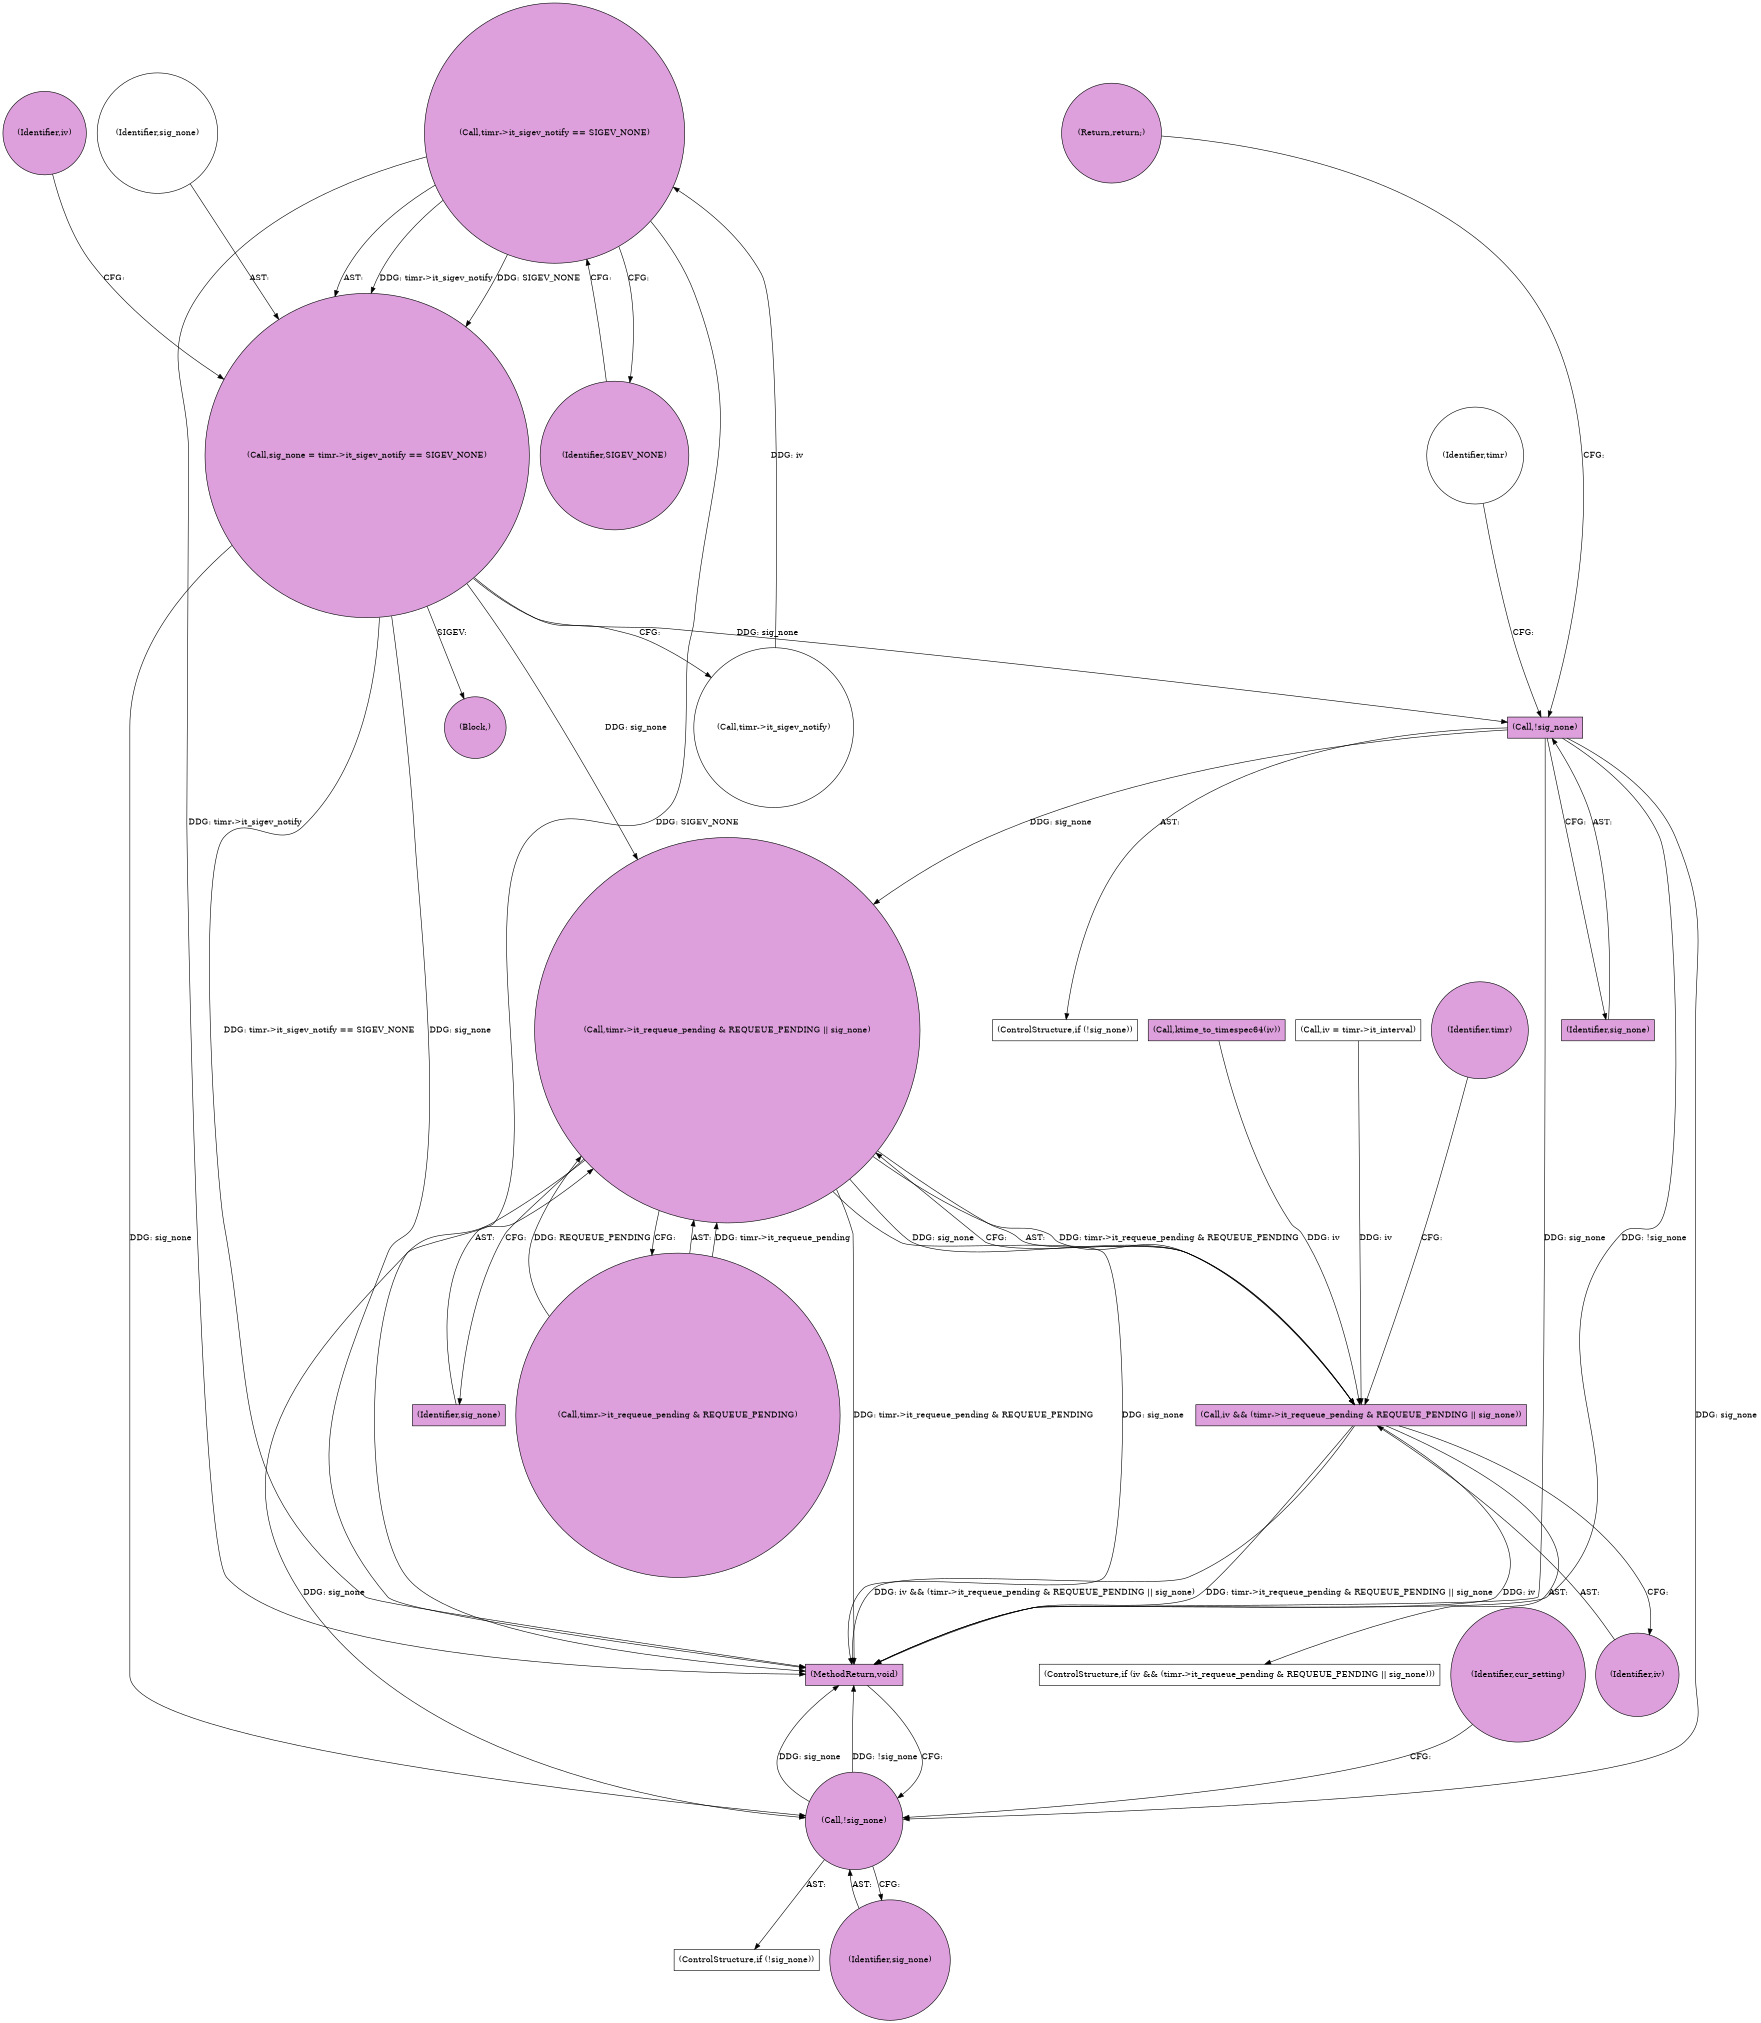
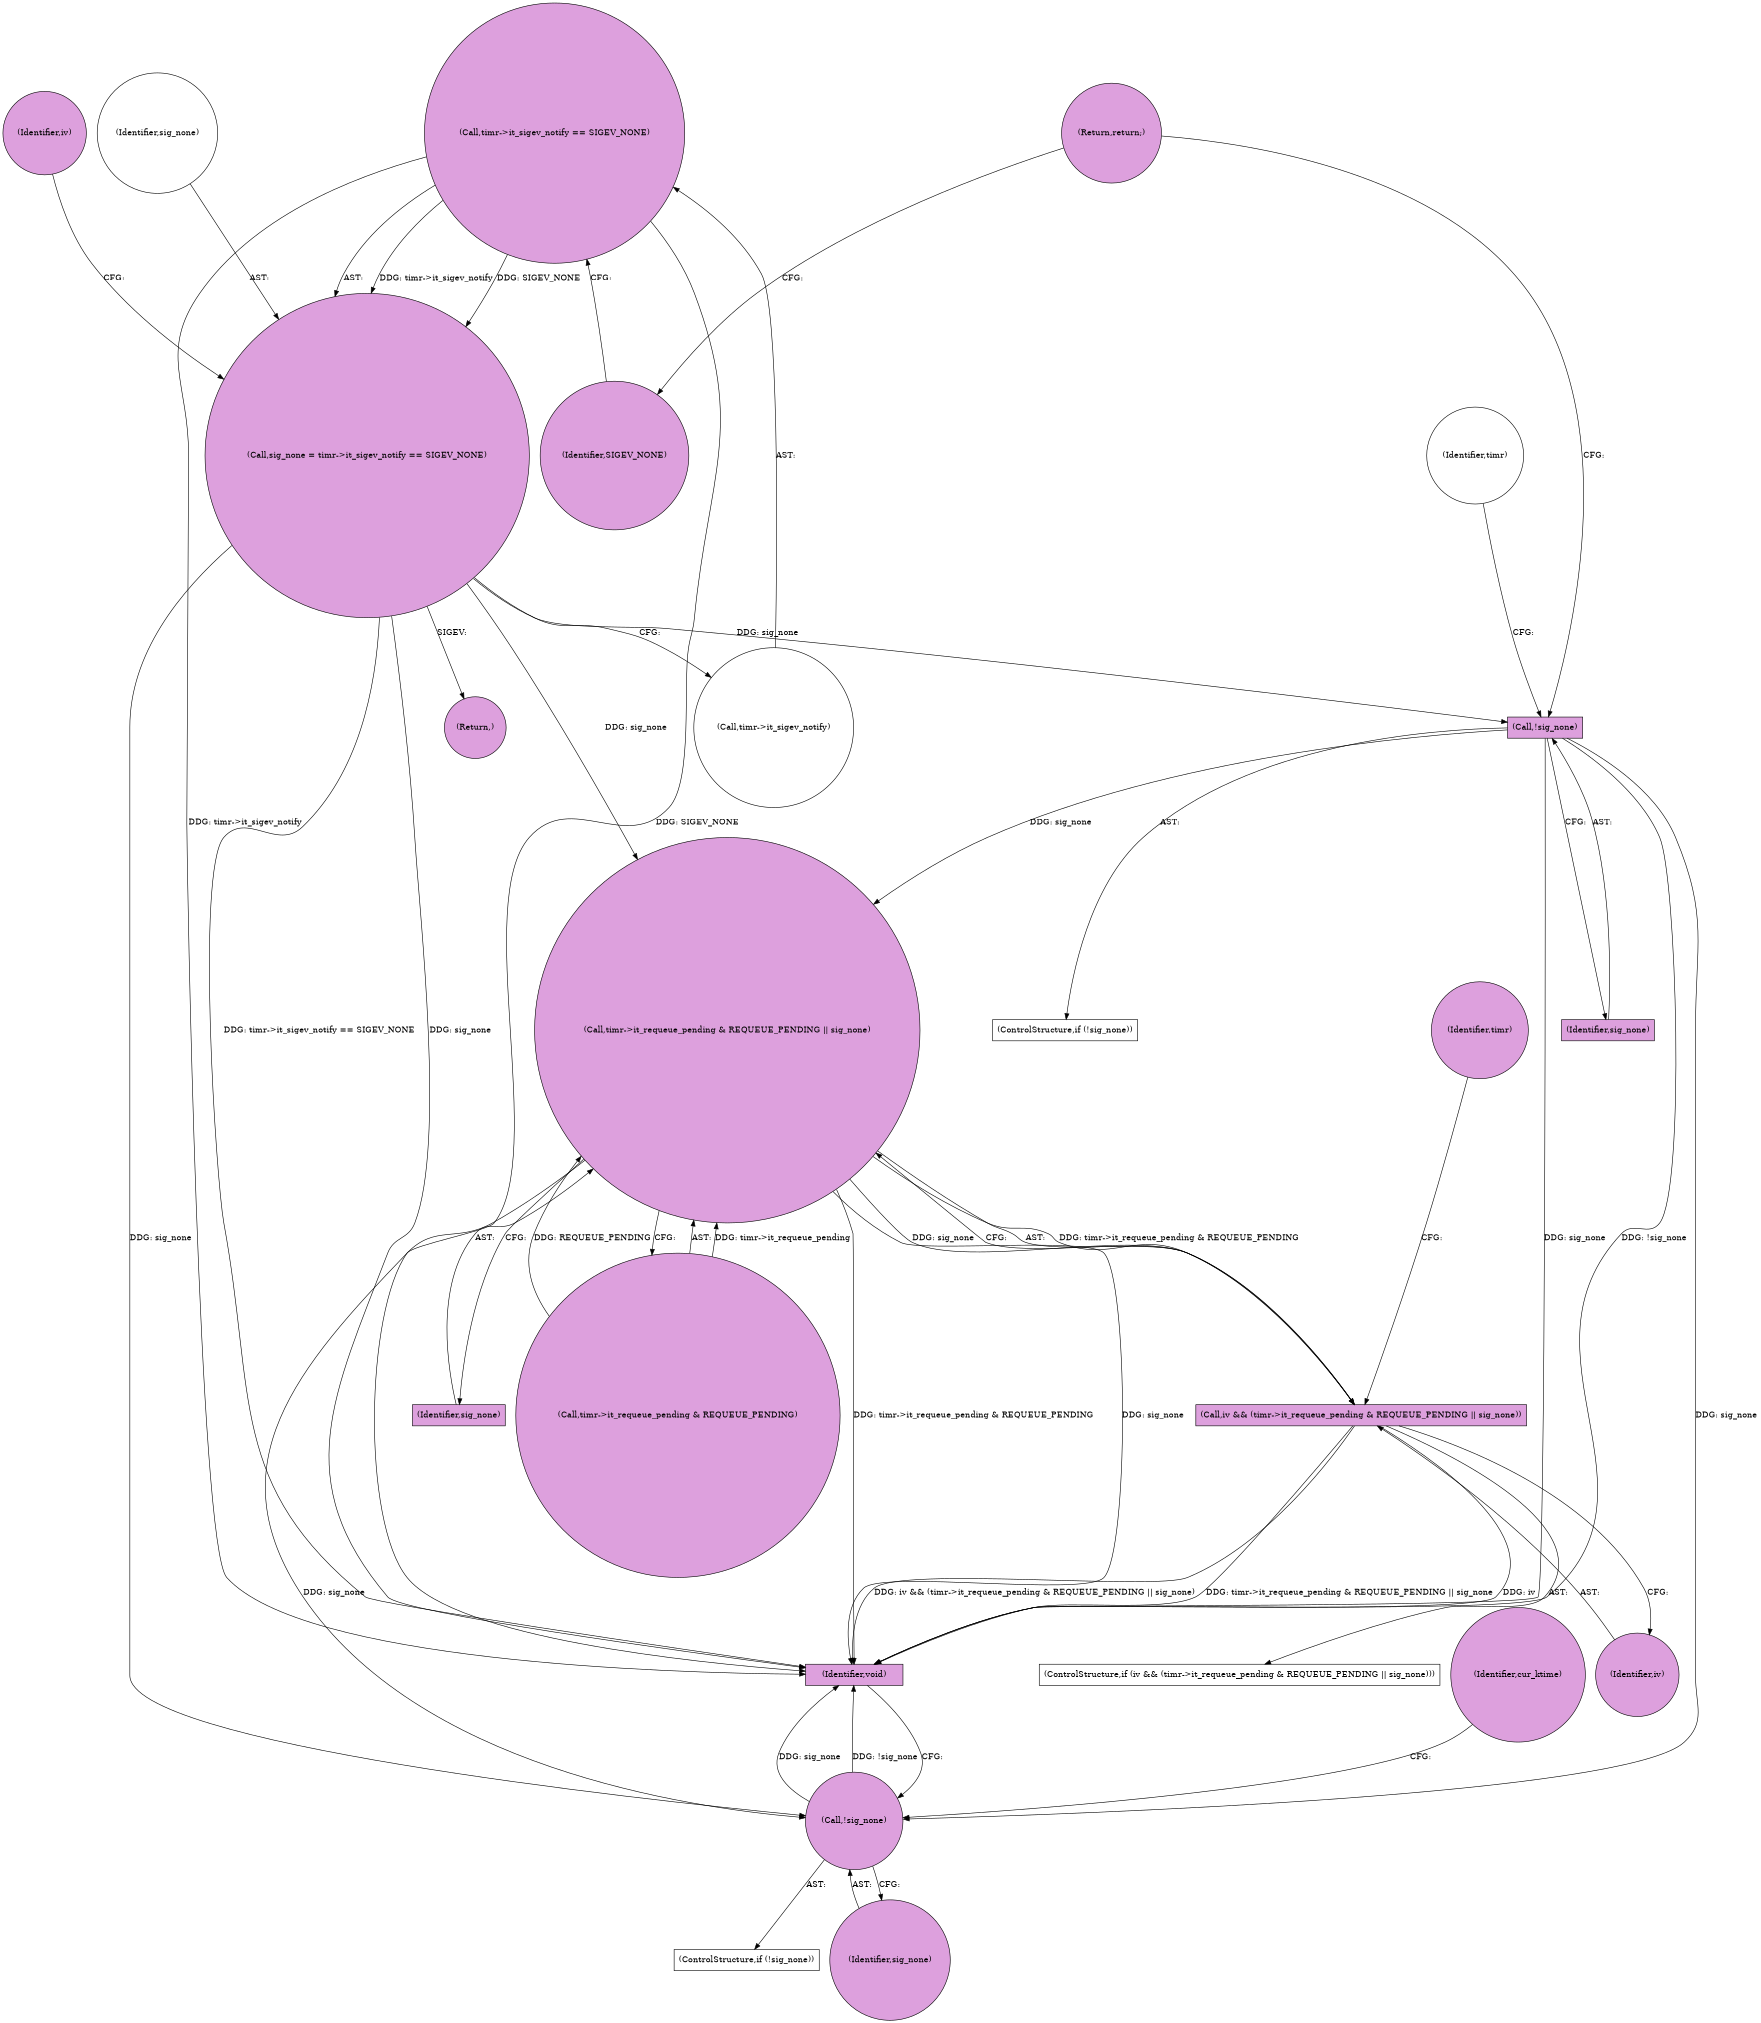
edge "(Call,timr->it_sigev_notify == SIGEV_NONE)" -> "(Identifier,SIGEV_NONE)": now "(Return,return;)" -> "(Identifier,SIGEV_NONE)"
edge "(Call,timr->it_sigev_notify)" -> "(Call,timr->it_sigev_notify == SIGEV_NONE)": label "DDG: iv" -> "AST: "
node "(Block,)": label "(Block,)" -> "(Return,)"
node "(Call,ktime_to_timespec64(iv))": removed
node "(Call,iv = timr->it_interval)": removed
node "(MethodReturn,void)": label "(MethodReturn,void)" -> "(Identifier,void)"
node "(Identifier,cur_setting)": label "(Identifier,cur_setting)" -> "(Identifier,cur_ktime)"
